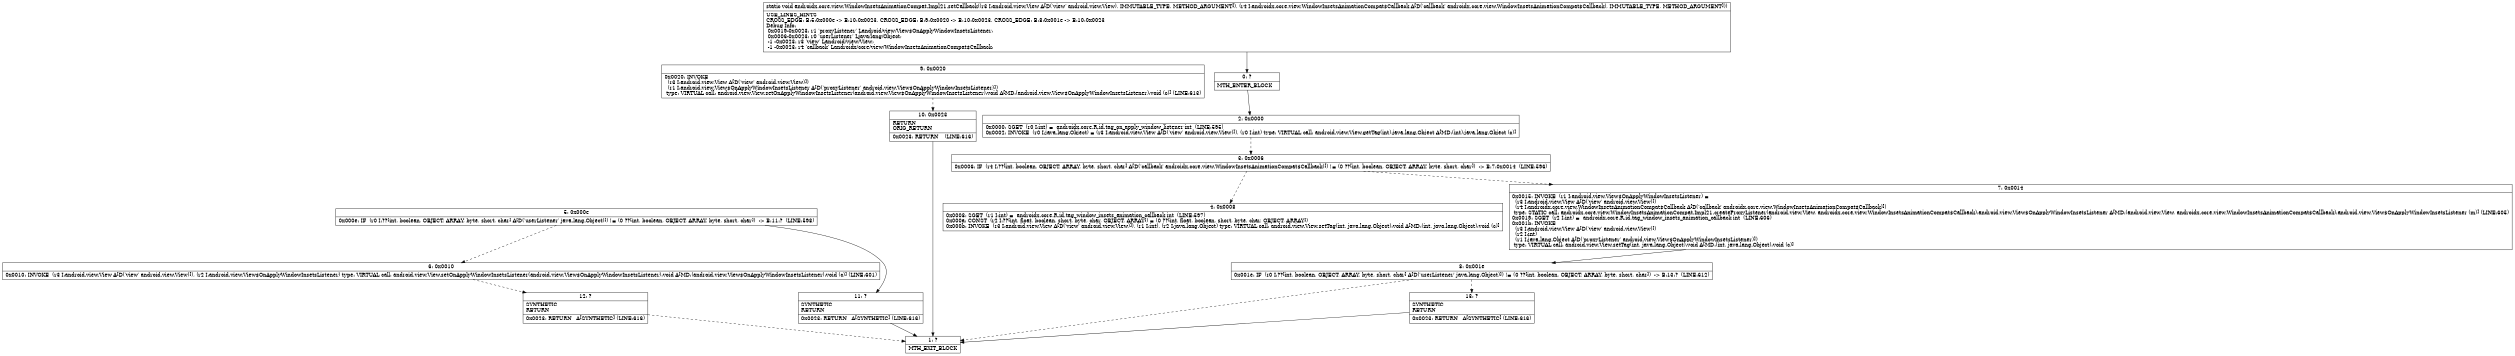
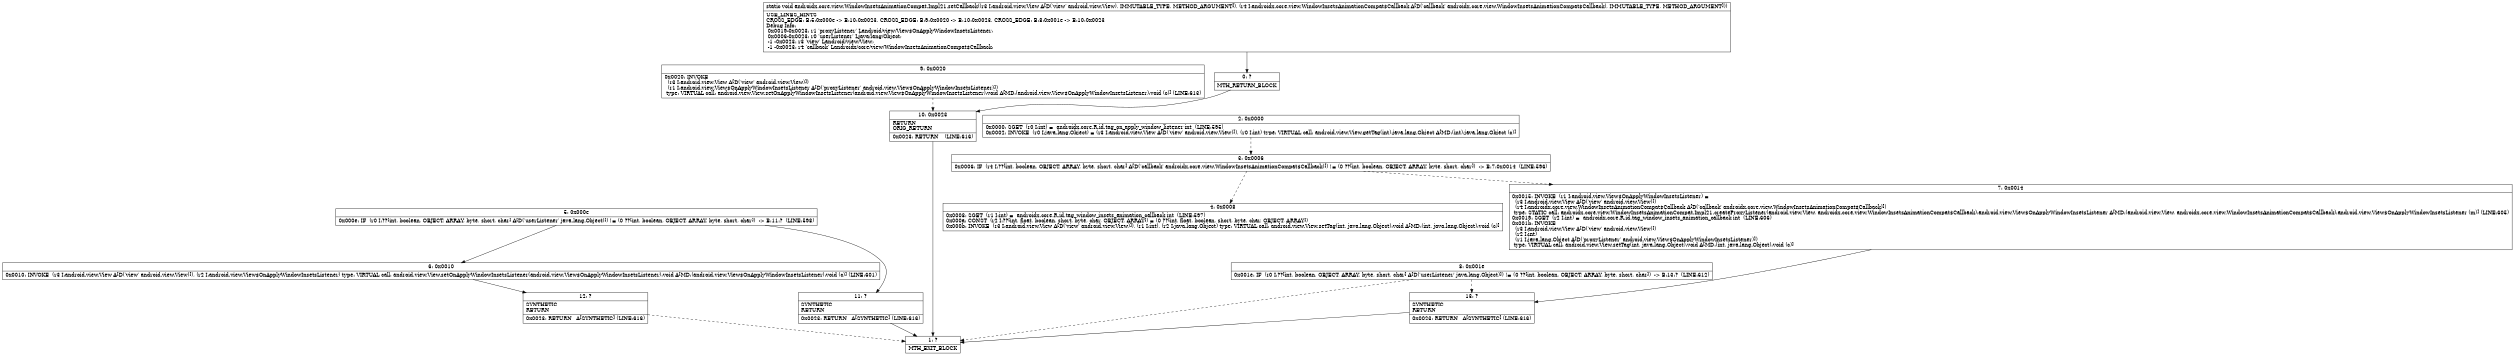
node "0: ?": text "MTH_ENTER_BLOCK" -> "MTH_RETURN_BLOCK"
edge "0: ?" -> "2: 0x0000": now "0: ?" -> "10: 0x0023"
edge "5: 0x000e" -> "6: 0x0010": style dashed -> solid
edge "7: 0x0014" -> "8: 0x001e": now "7: 0x0014" -> "13: ?"
edge "6: 0x0010" -> "12: ?": style dashed -> solid
